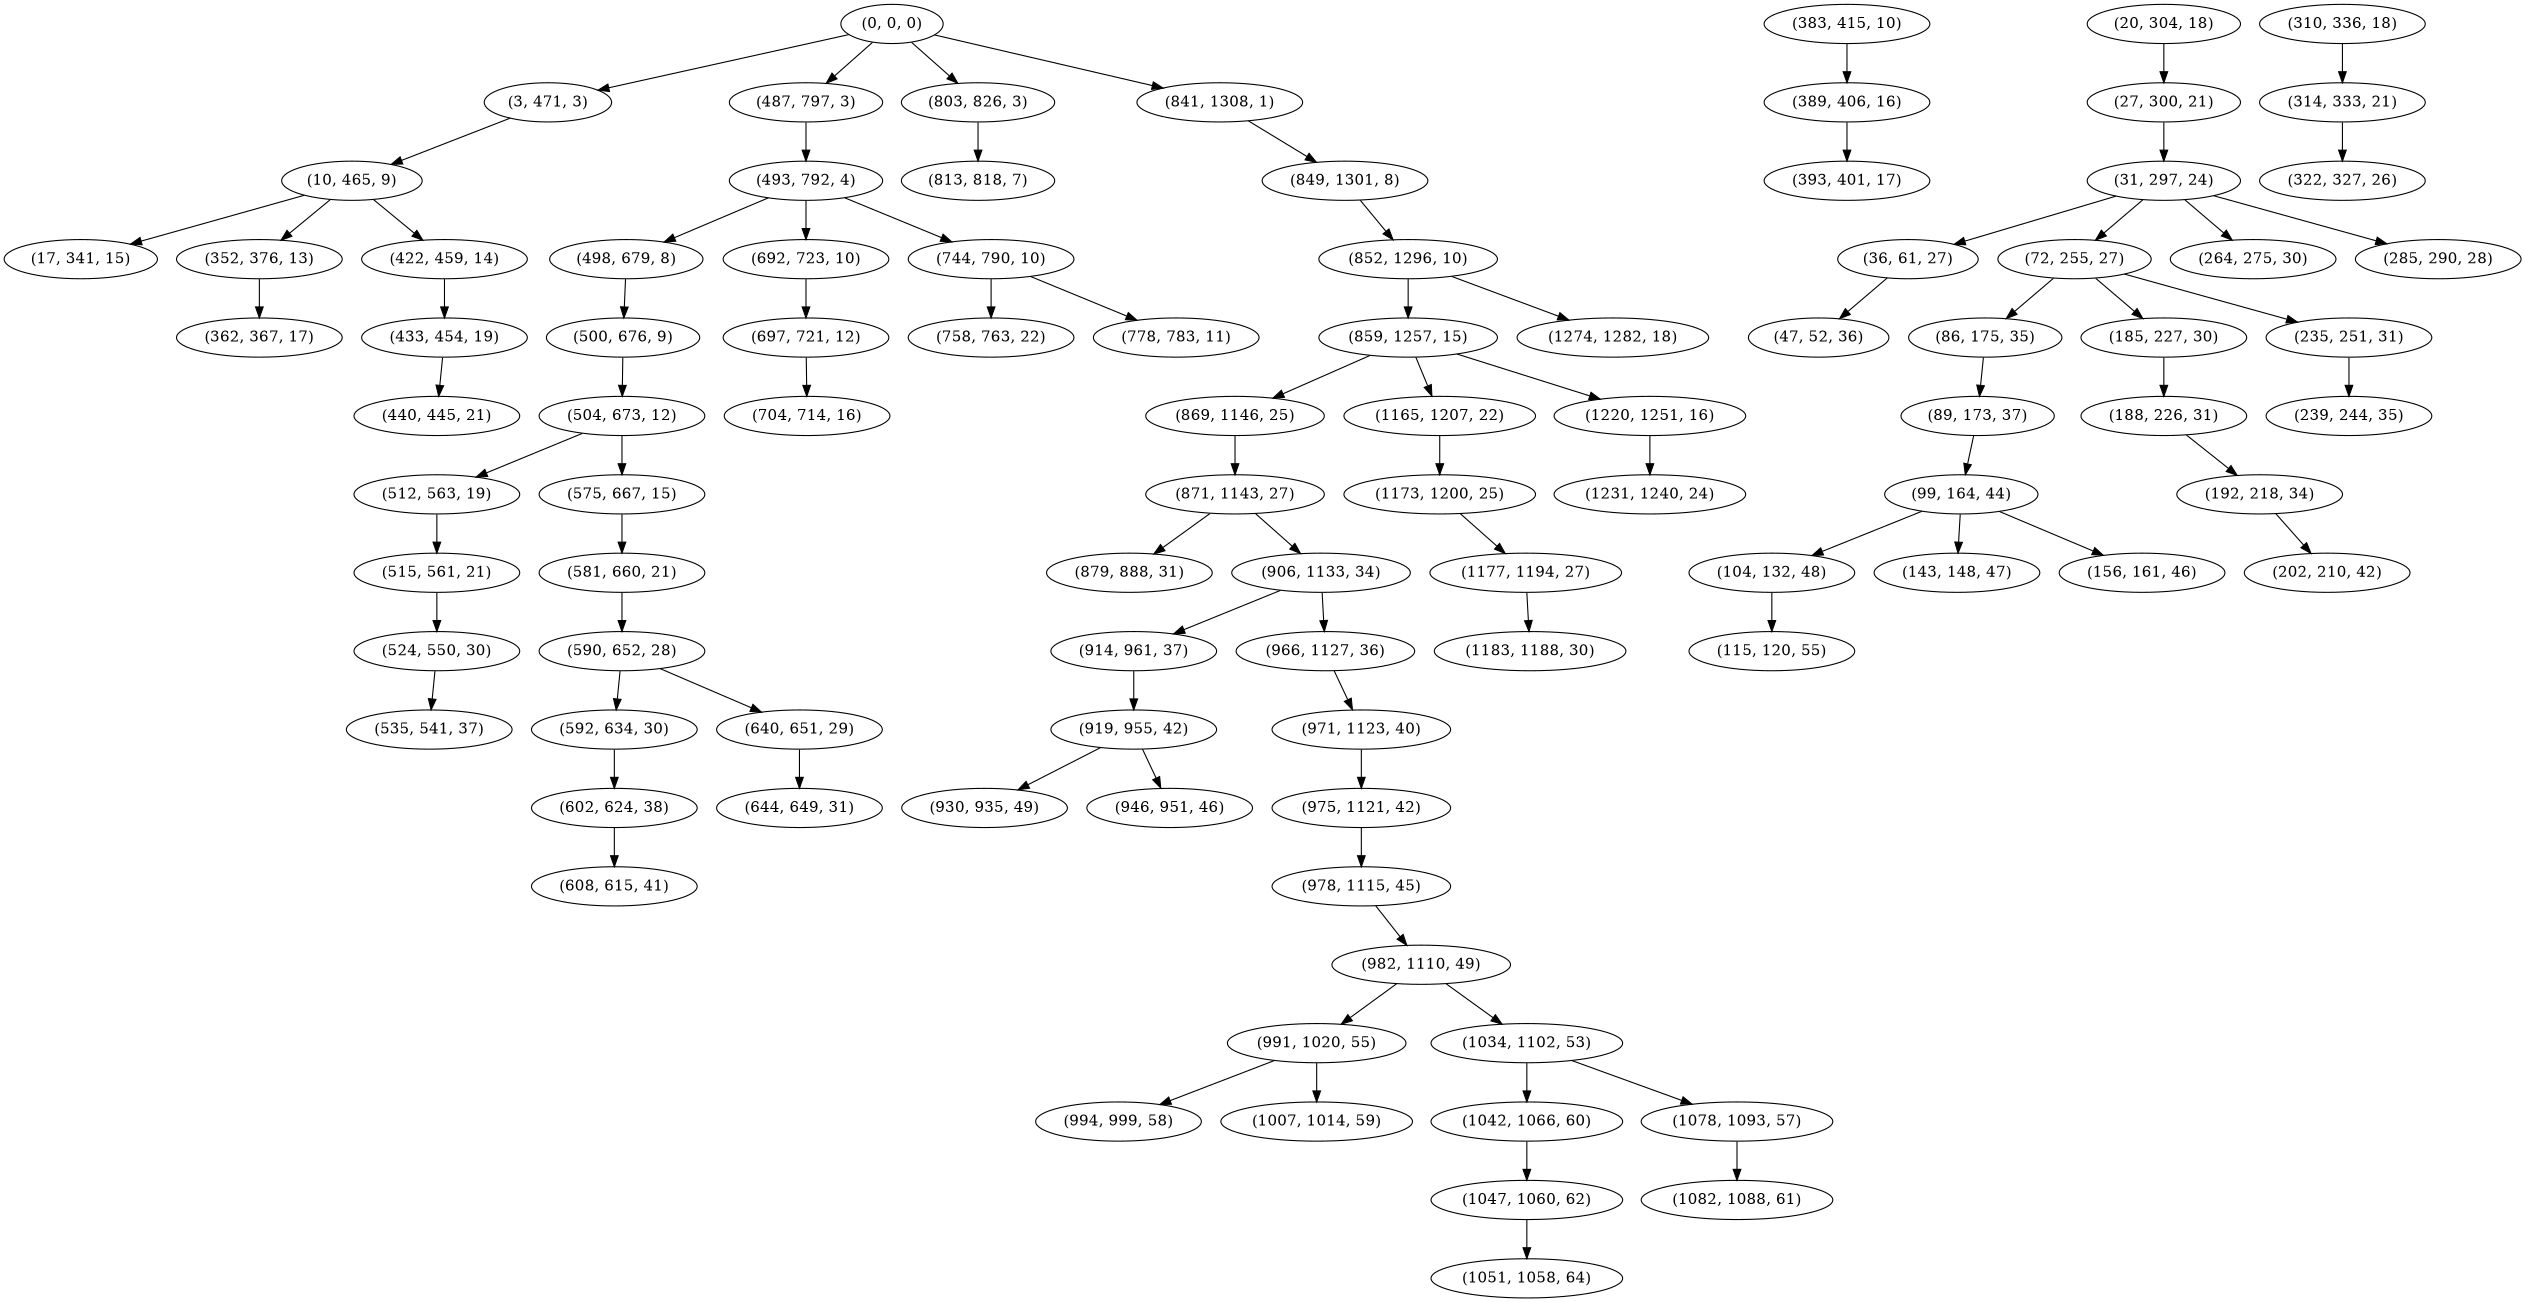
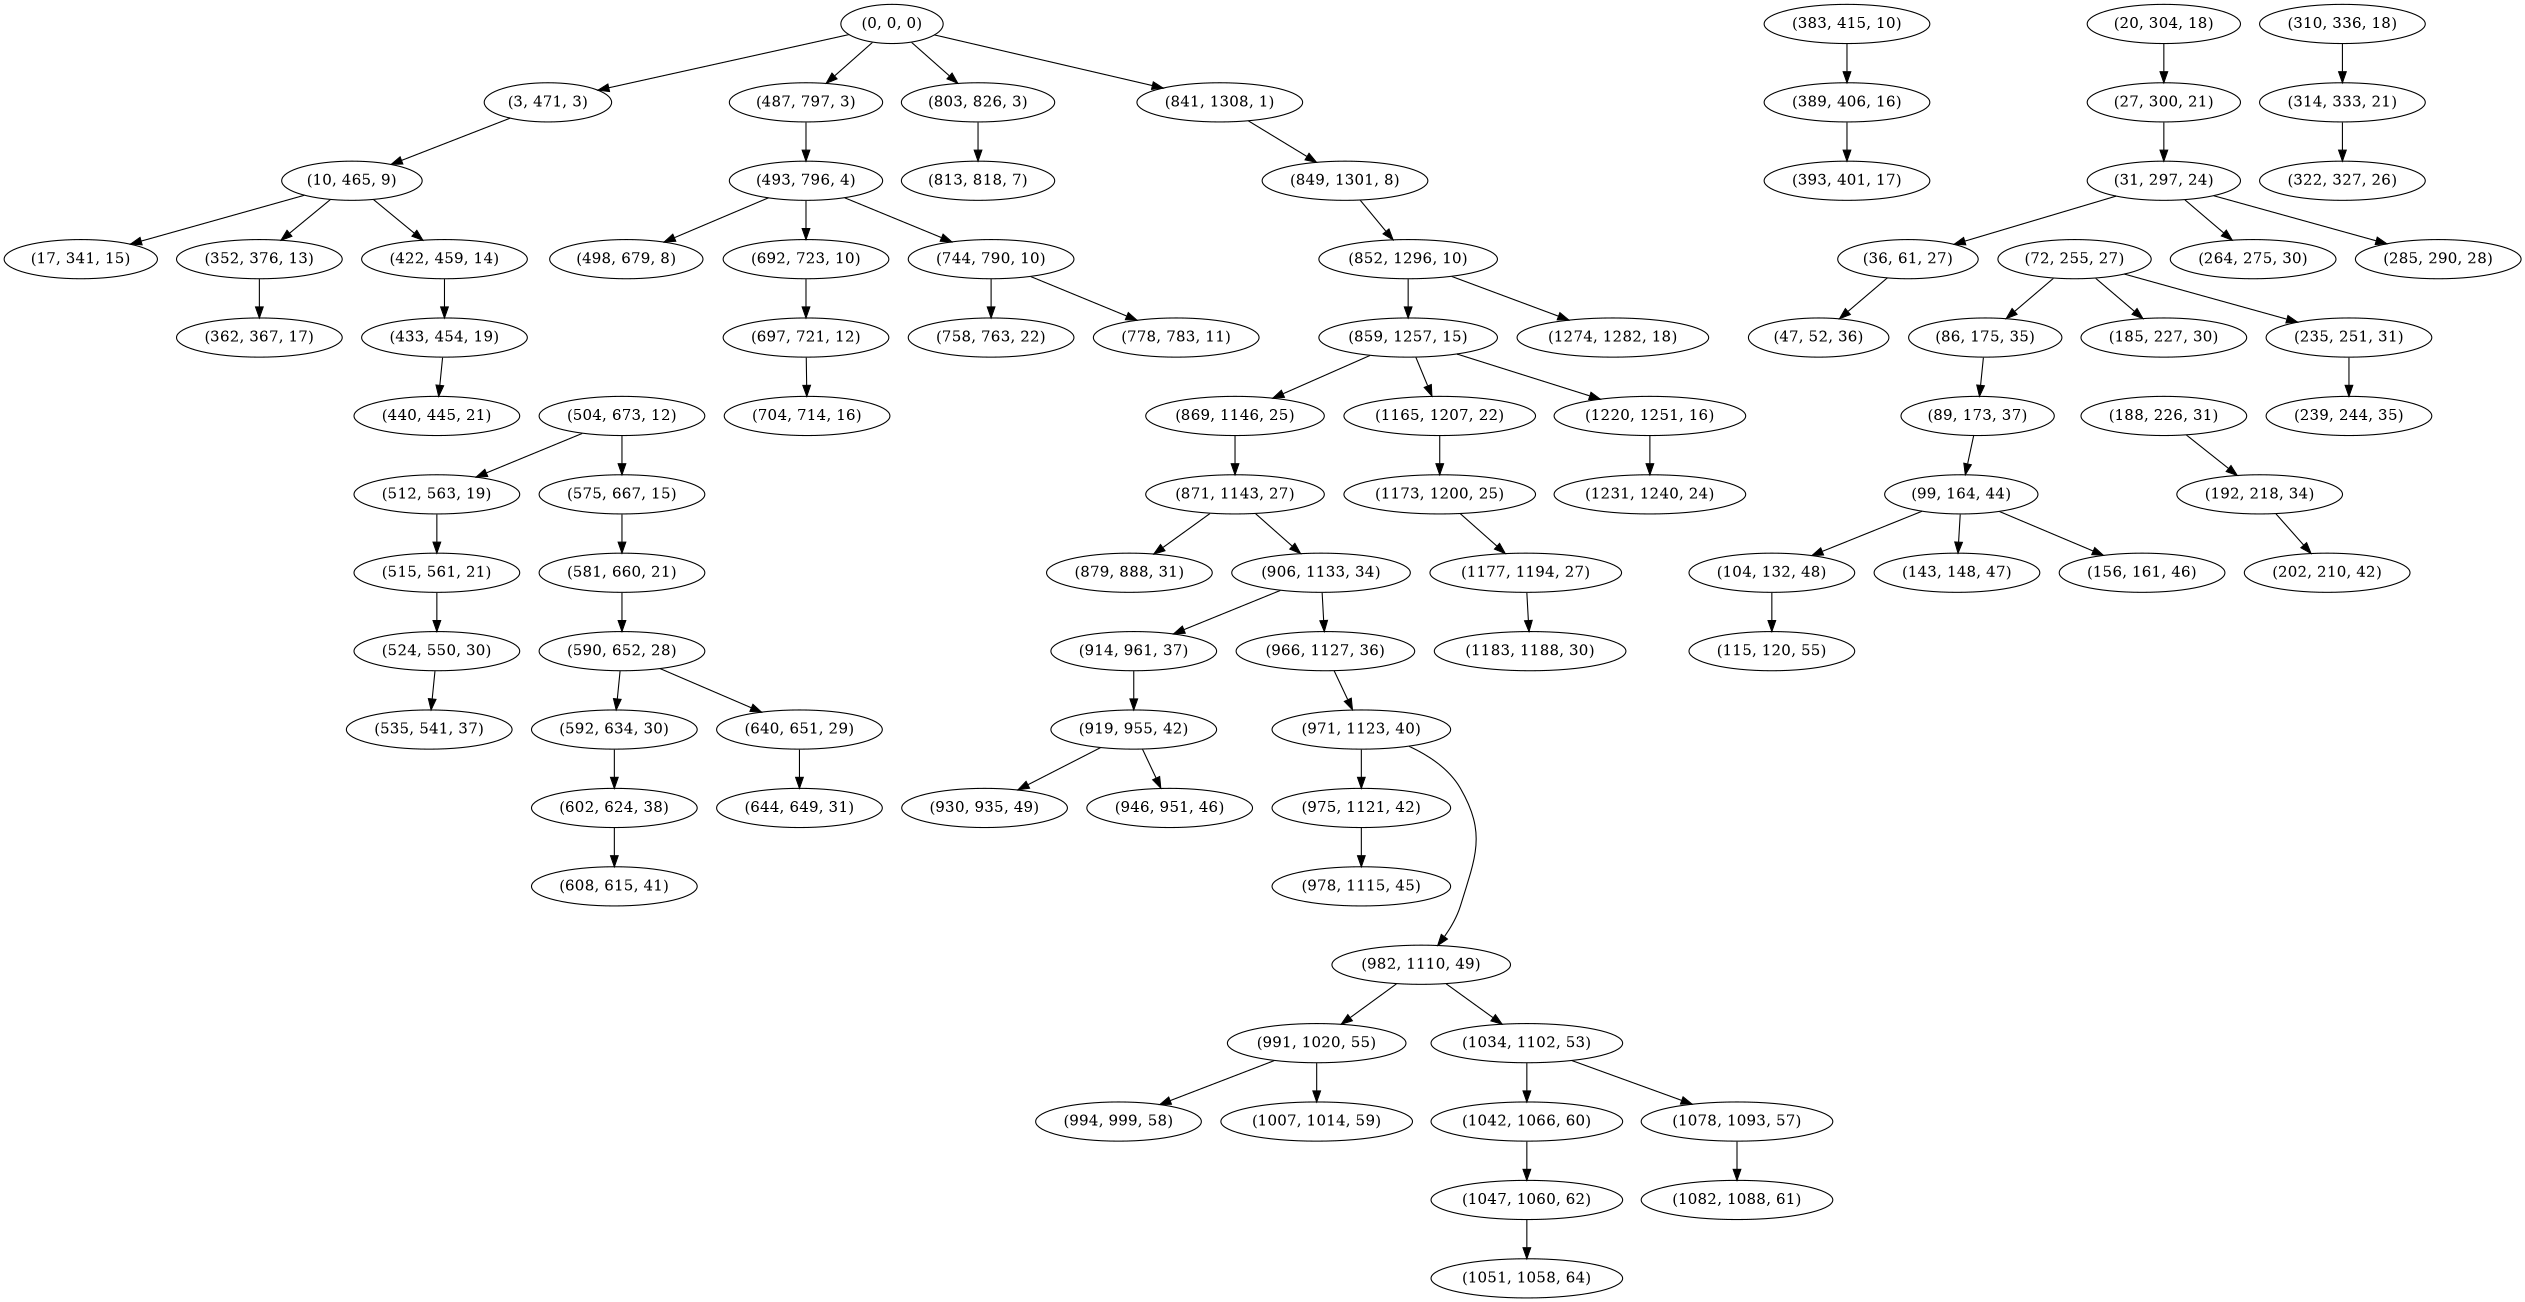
node "(493, 792, 4)": label "(493, 792, 4)" -> "(493, 796, 4)"
edge "(31, 297, 24)" -> "(72, 255, 27)": removed
node "(500, 676, 9)": removed
edge "(185, 227, 30)" -> "(188, 226, 31)": removed
edge "(978, 1115, 45)" -> "(982, 1110, 49)": now "(971, 1123, 40)" -> "(982, 1110, 49)"
